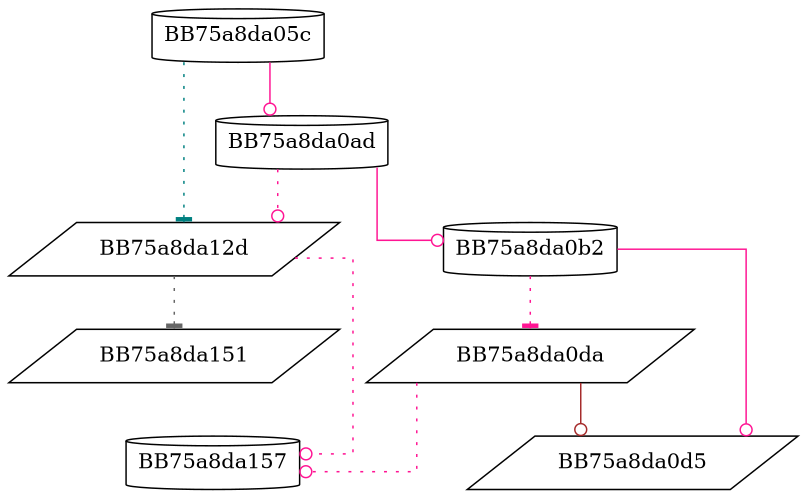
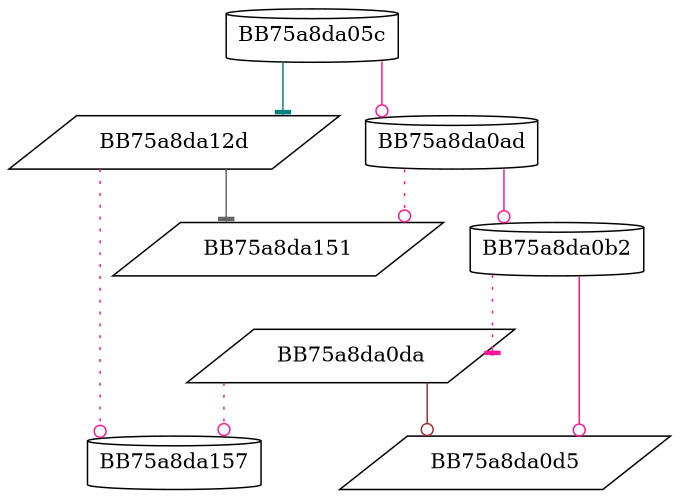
edge "BB75a8da05c" -> "BB75a8da12d": style dotted -> solid
edge "BB75a8da0ad" -> "BB75a8da12d": now "BB75a8da0ad" -> "BB75a8da151"
edge "BB75a8da12d" -> "BB75a8da151": style dotted -> solid
